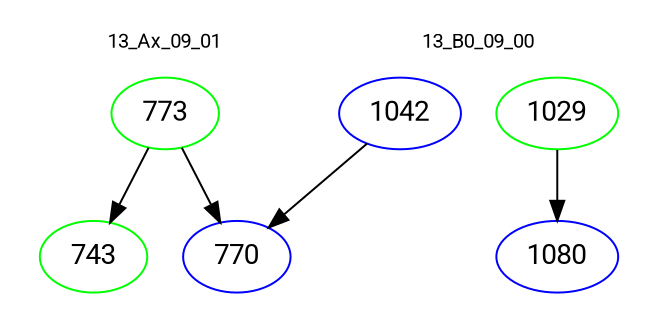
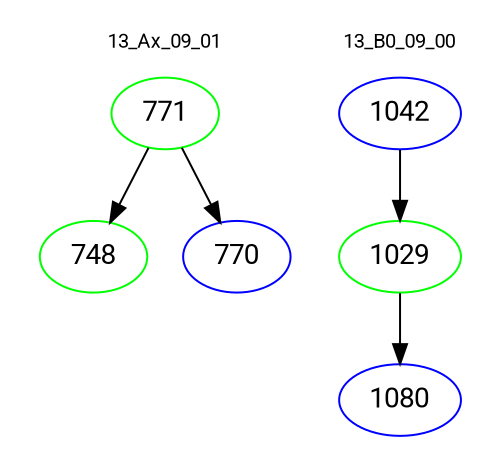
node "773": label "773" -> "771"
edge "1042" -> "770": now "1042" -> "1029"
node "743": label "743" -> "748"
